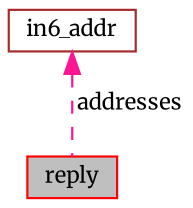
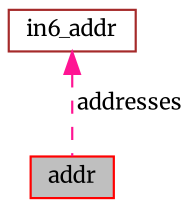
node "reply": label "reply" -> "addr"
